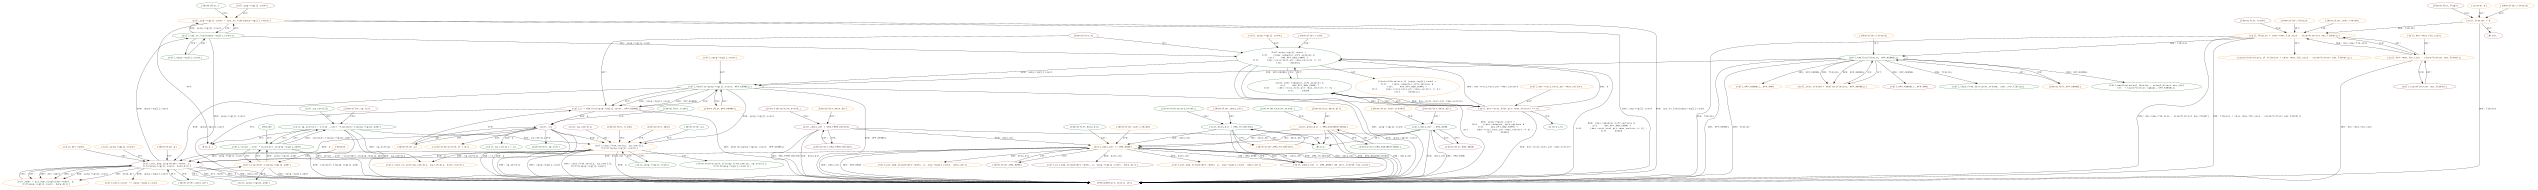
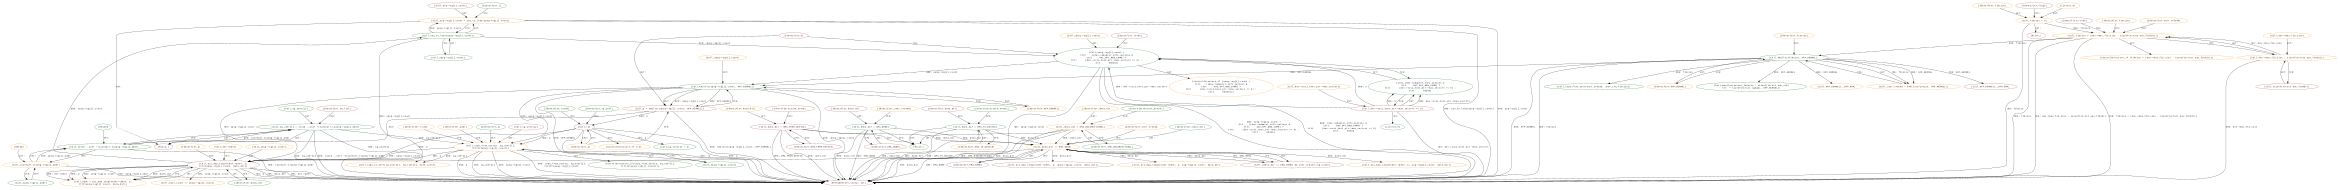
edge "(Call,!p)" -> "(Identifier,sg_user)": reversed
